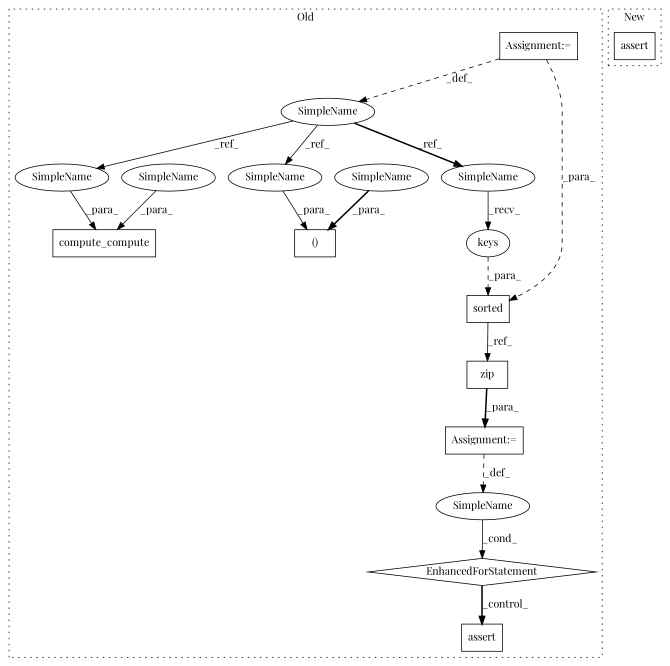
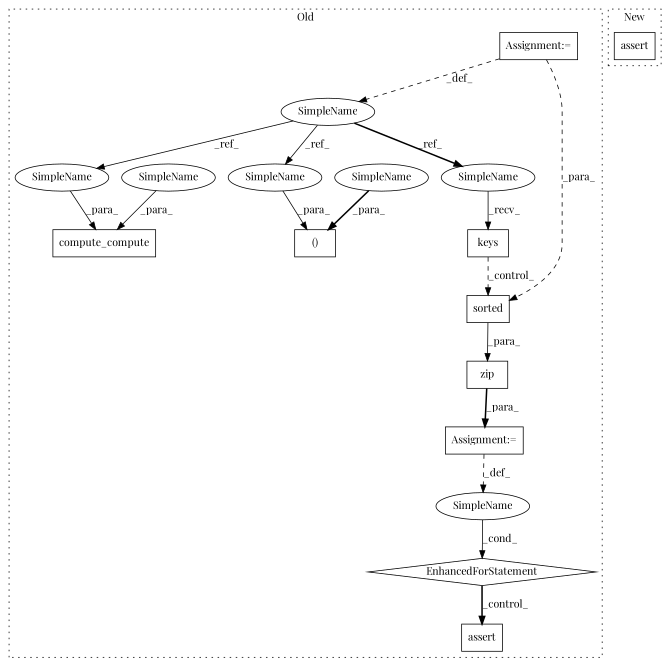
node "keys": shape ellipse -> box
edge "keys" -> "sorted": label "_para_" -> "_control_"
edge "sorted" -> "zip": label "_ref_" -> "_para_"
